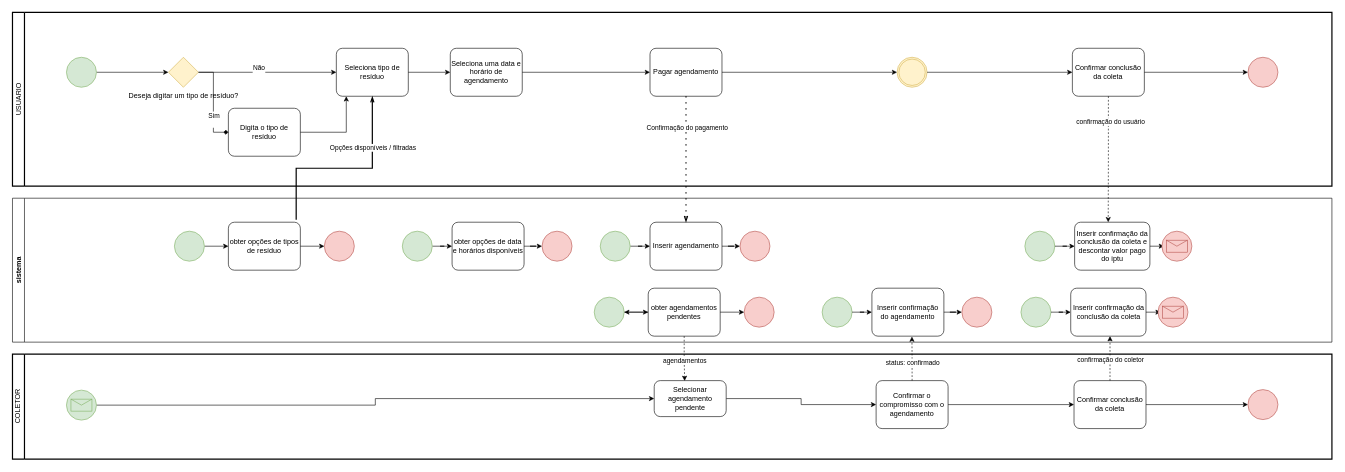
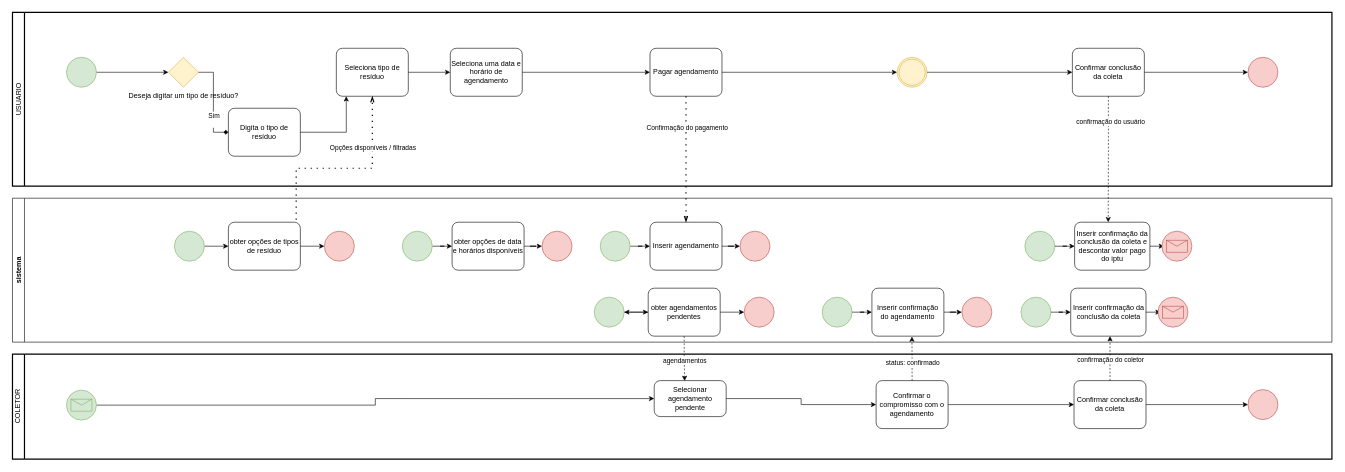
edge "Deseja digitar um tipo de resíduo?" -> "Seleciona tipo de resíduo": removed, label "Não"
edge "obter opções de tipos de resíduo" -> "Seleciona tipo de resíduo": style solid -> dashed
